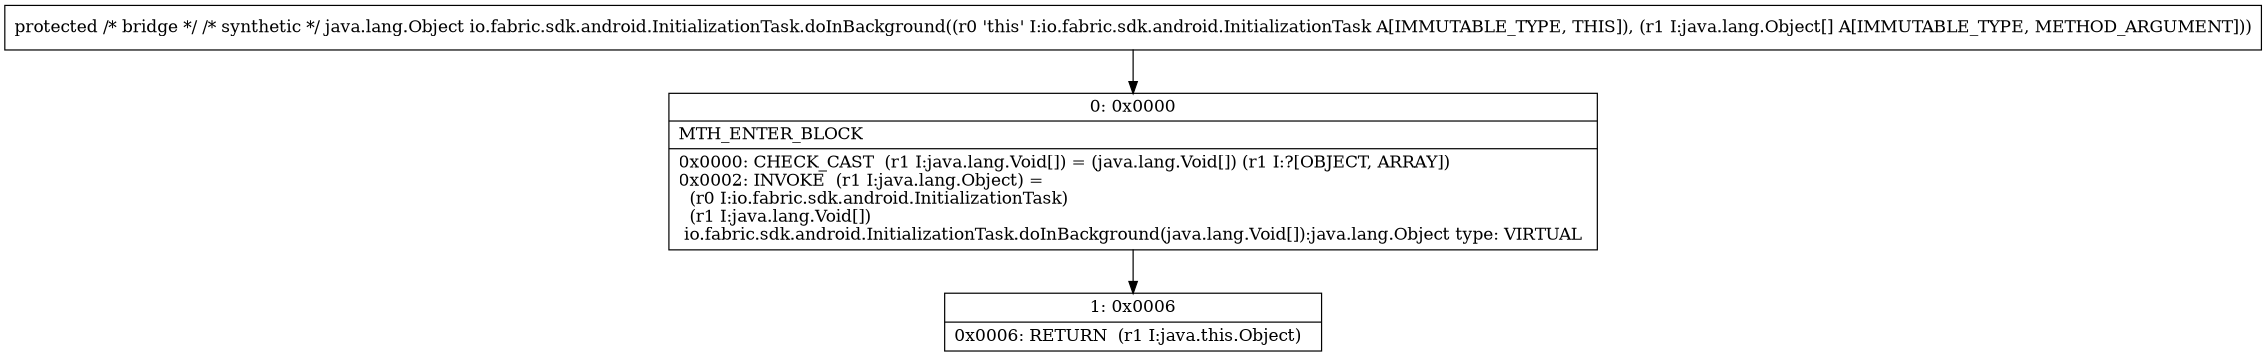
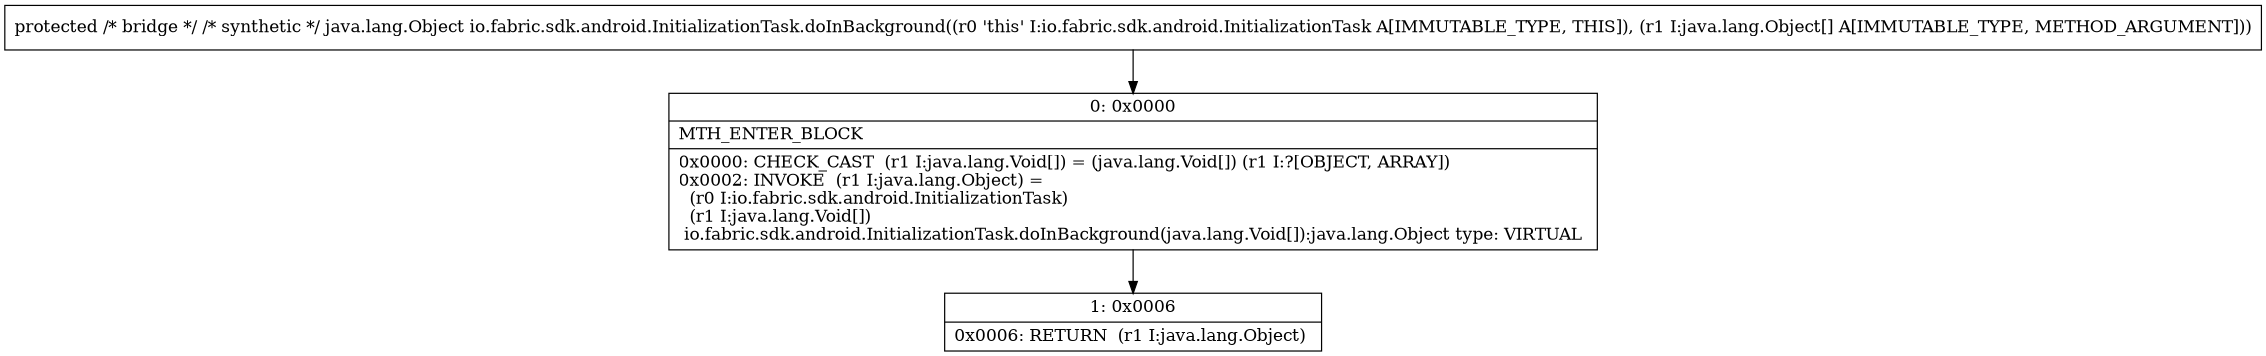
node "1: 0x0006": text "0x0006: RETURN  (r1 I:java.this.Object)" -> "0x0006: RETURN  (r1 I:java.lang.Object)"
